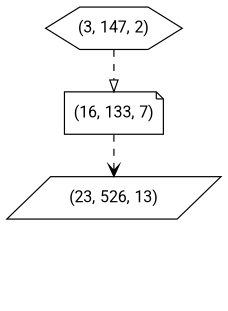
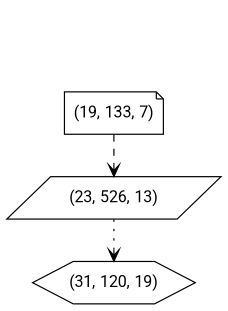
node "(3, 147, 2)": removed
node "(16, 133, 7)": label "(16, 133, 7)" -> "(19, 133, 7)"
node "(31, 120, 19)": added
